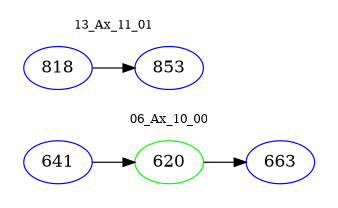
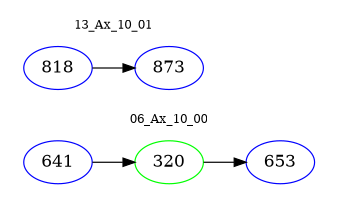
cluster "13_Ax_11_01": label "13_Ax_11_01" -> "13_Ax_10_01"
node "853": label "853" -> "873"
node "620": label "620" -> "320"
node "663": label "663" -> "653"
